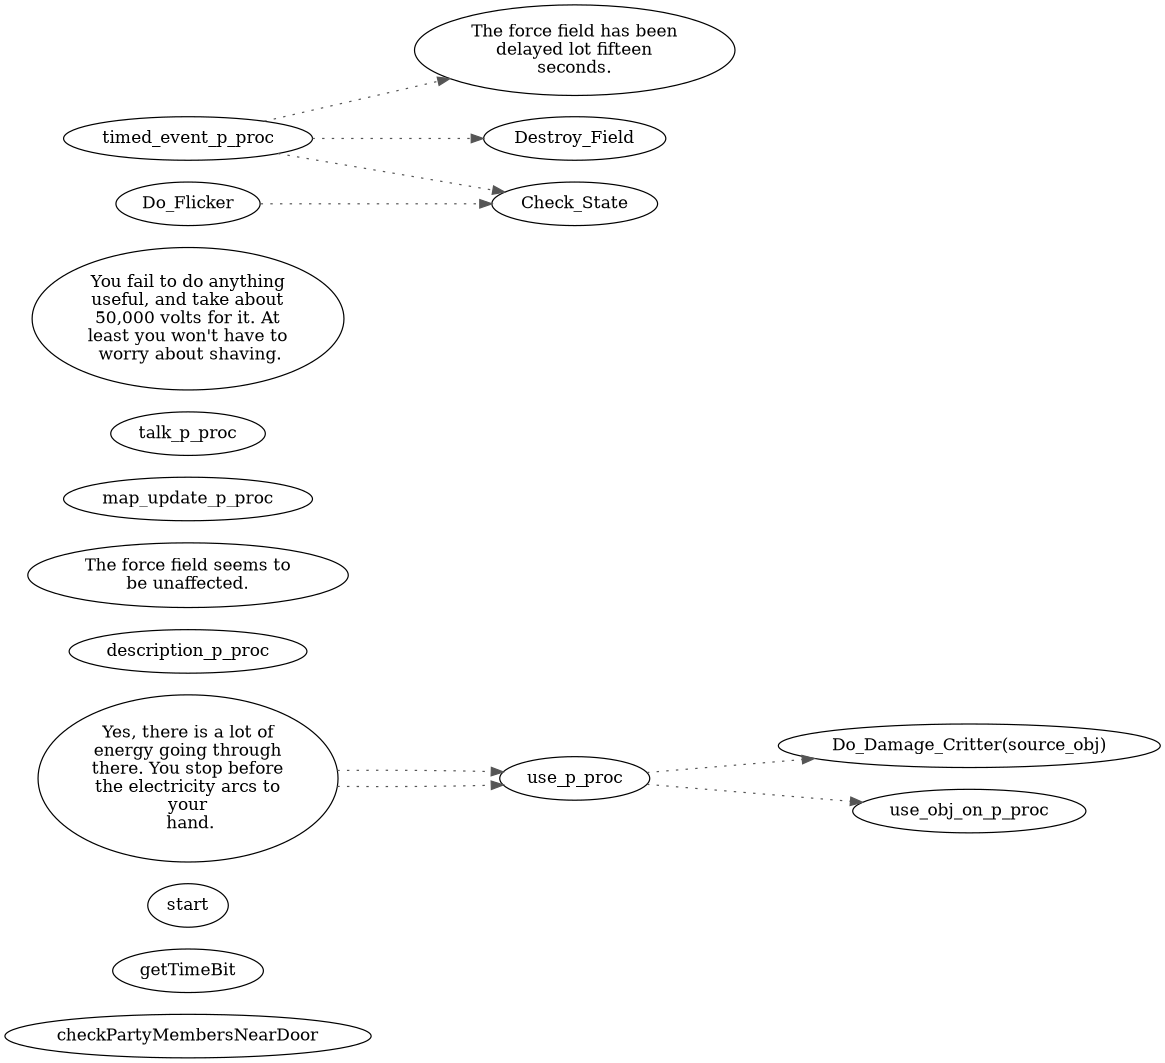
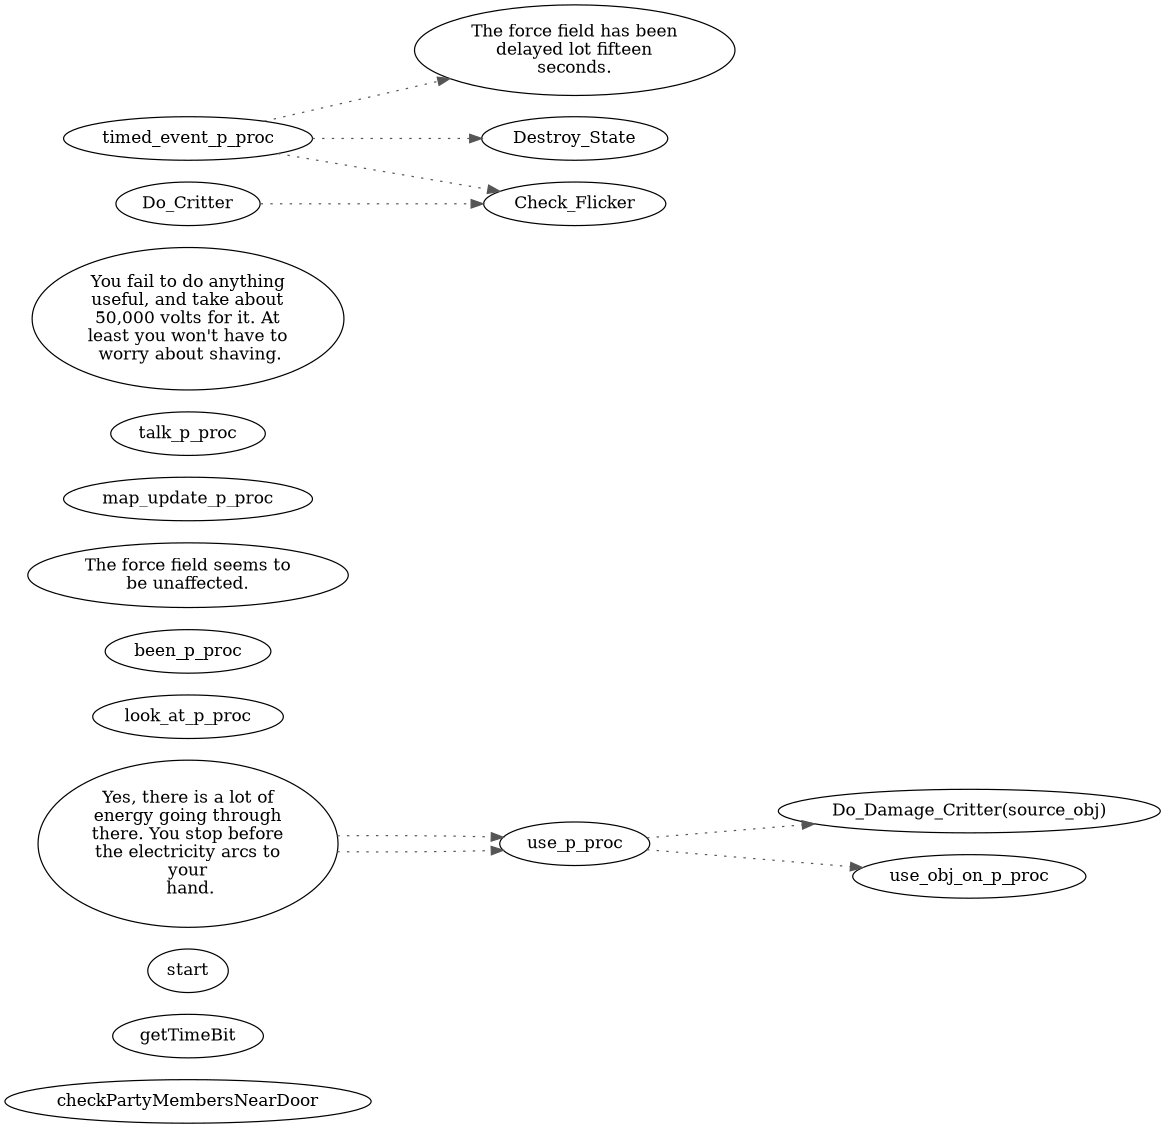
node "Destroy_Field": label "Destroy_Field" -> "Destroy_State"
node "Do_Flicker": label "Do_Flicker" -> "Do_Critter"
node "Check_State": label "Check_State" -> "Check_Flicker"
node "description_p_proc": label "description_p_proc" -> "been_p_proc"
node "look_at_p_proc": added
